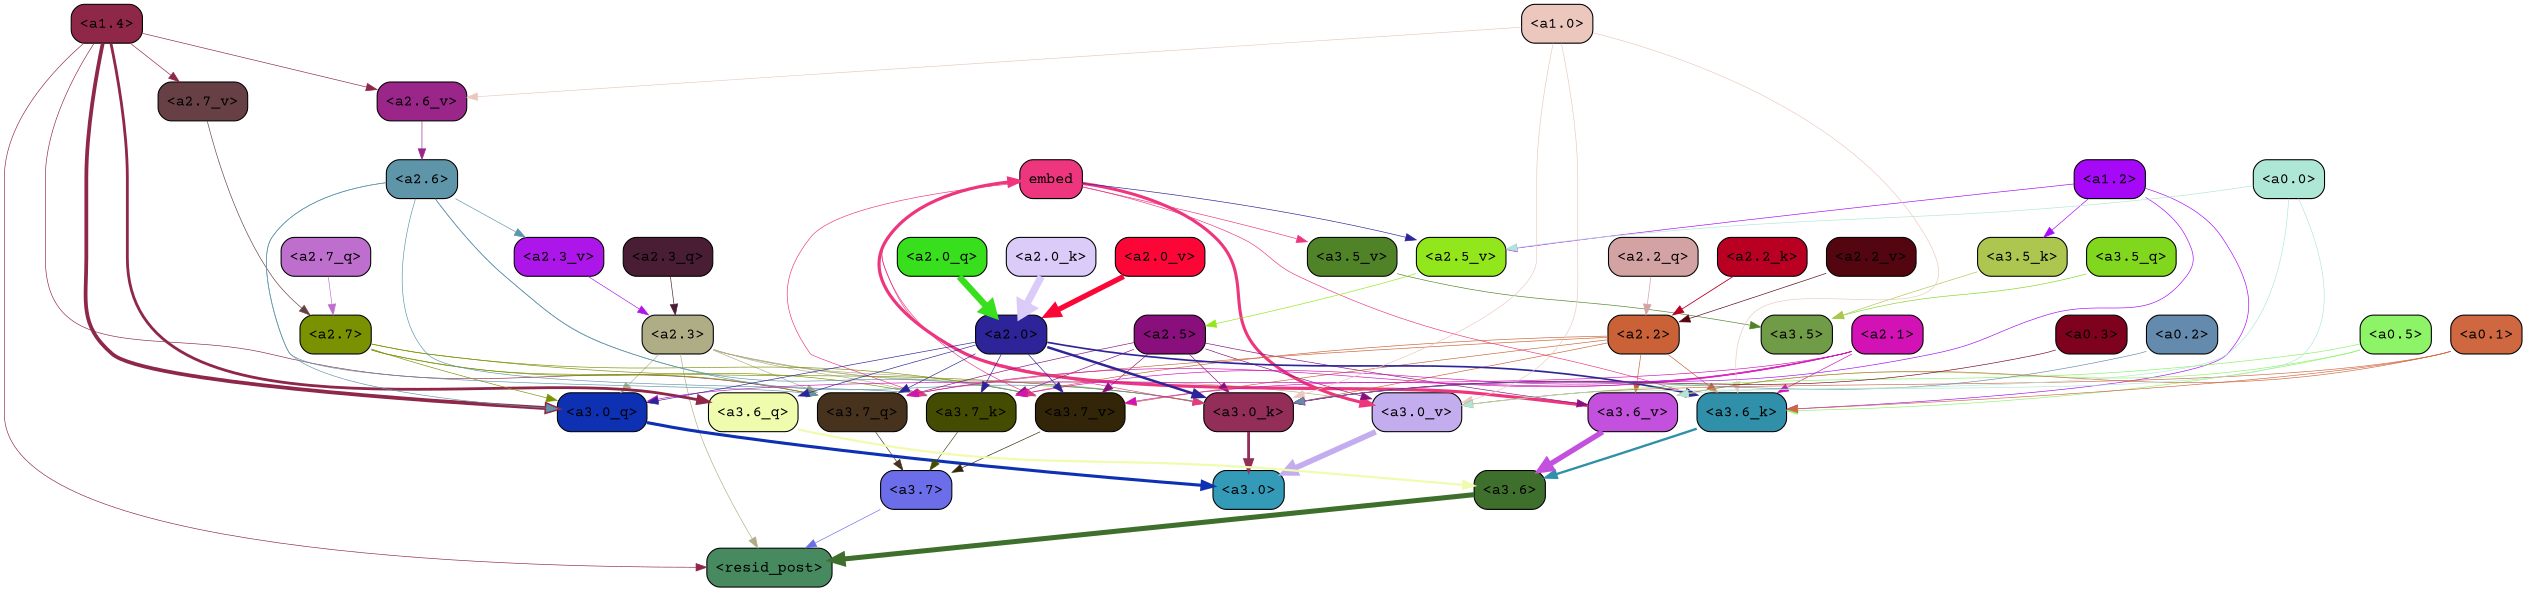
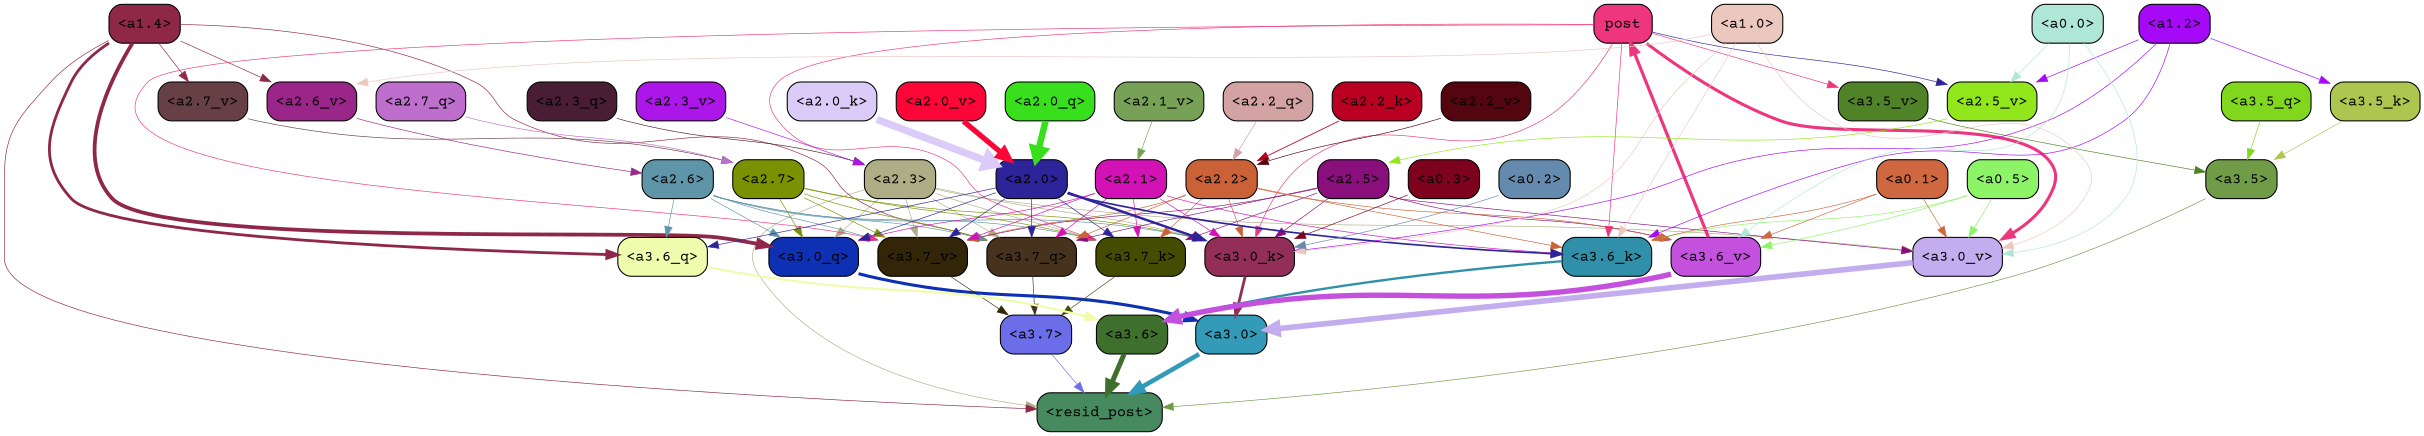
node "<a2.1_v>": added
node "embed": label "embed" -> "post"
edge "<a2.6>" -> "<a2.3_v>": now "<a2.6>" -> "<a3.6_q>"
edge "<a3.5>" -> "<resid_post>": added
edge "<a3.0>" -> "<resid_post>": added
